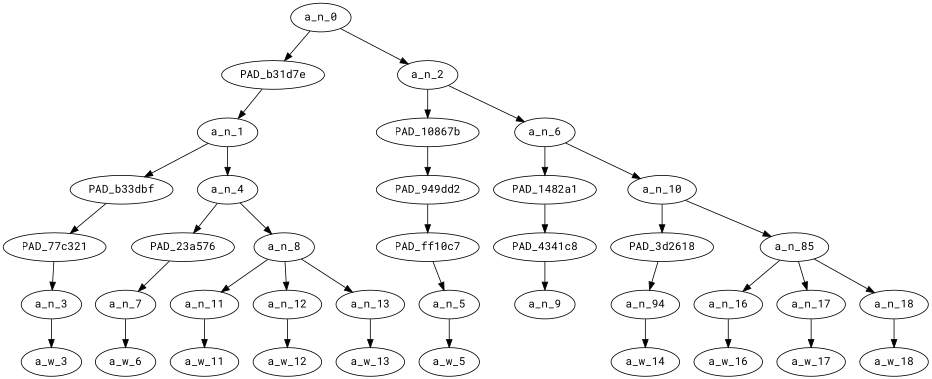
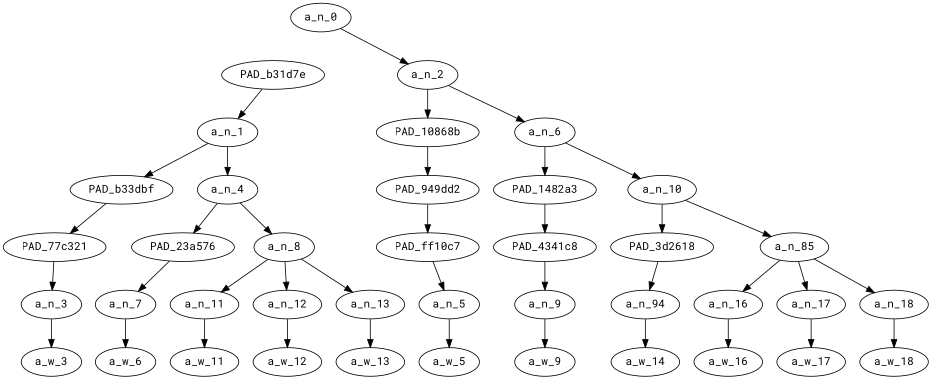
edge "a_n_0" -> "PAD_b31d7e": removed
node "PAD_10867b": label "PAD_10867b" -> "PAD_10868b"
node "PAD_1482a1": label "PAD_1482a1" -> "PAD_1482a3"
node "a_w_9": added
